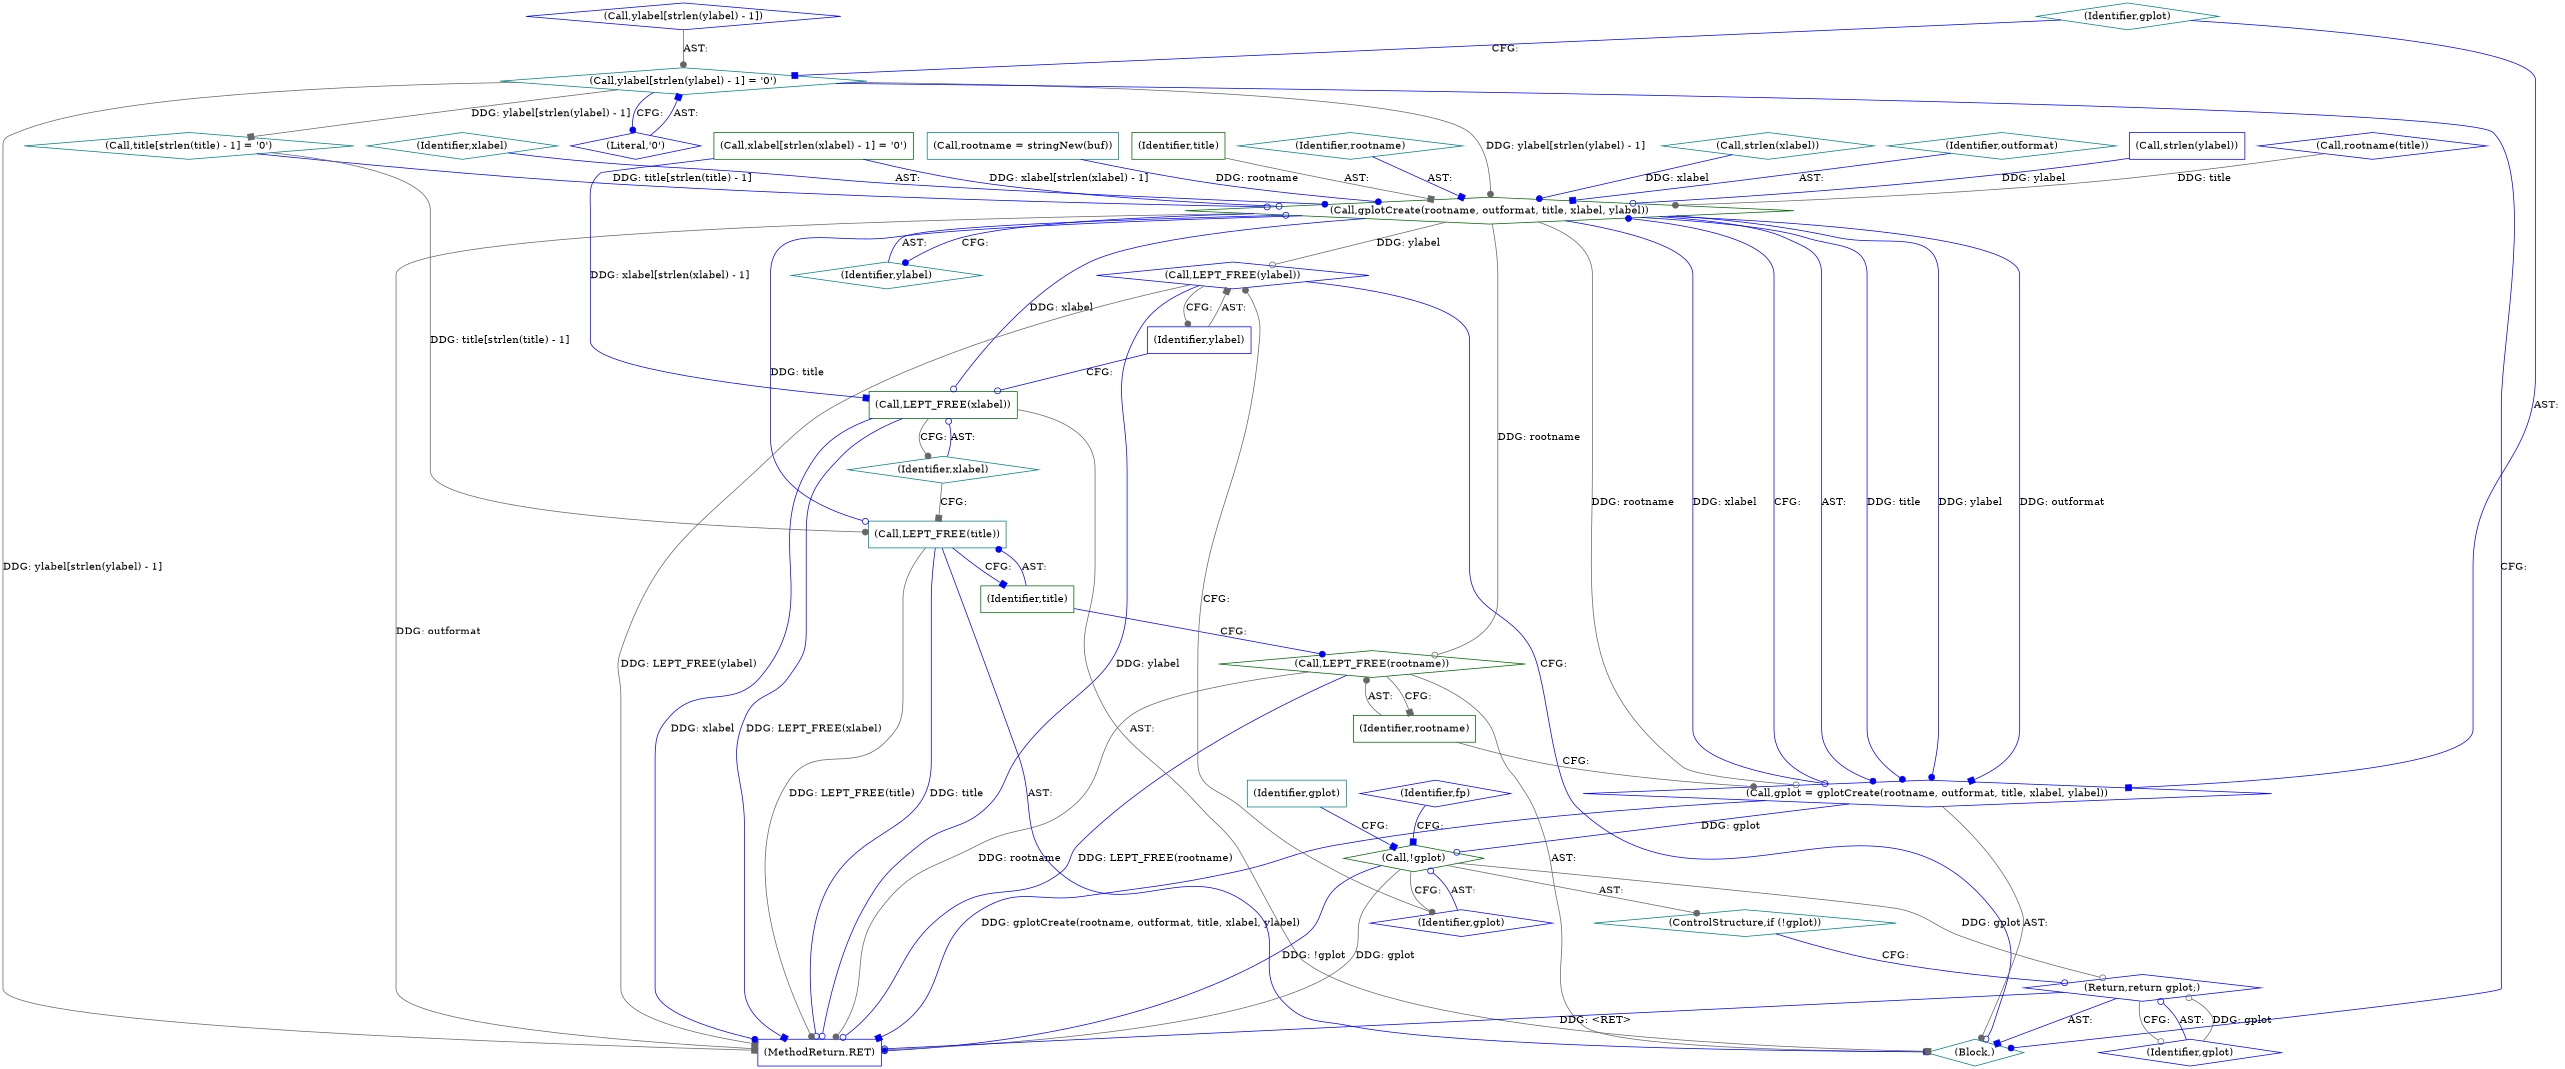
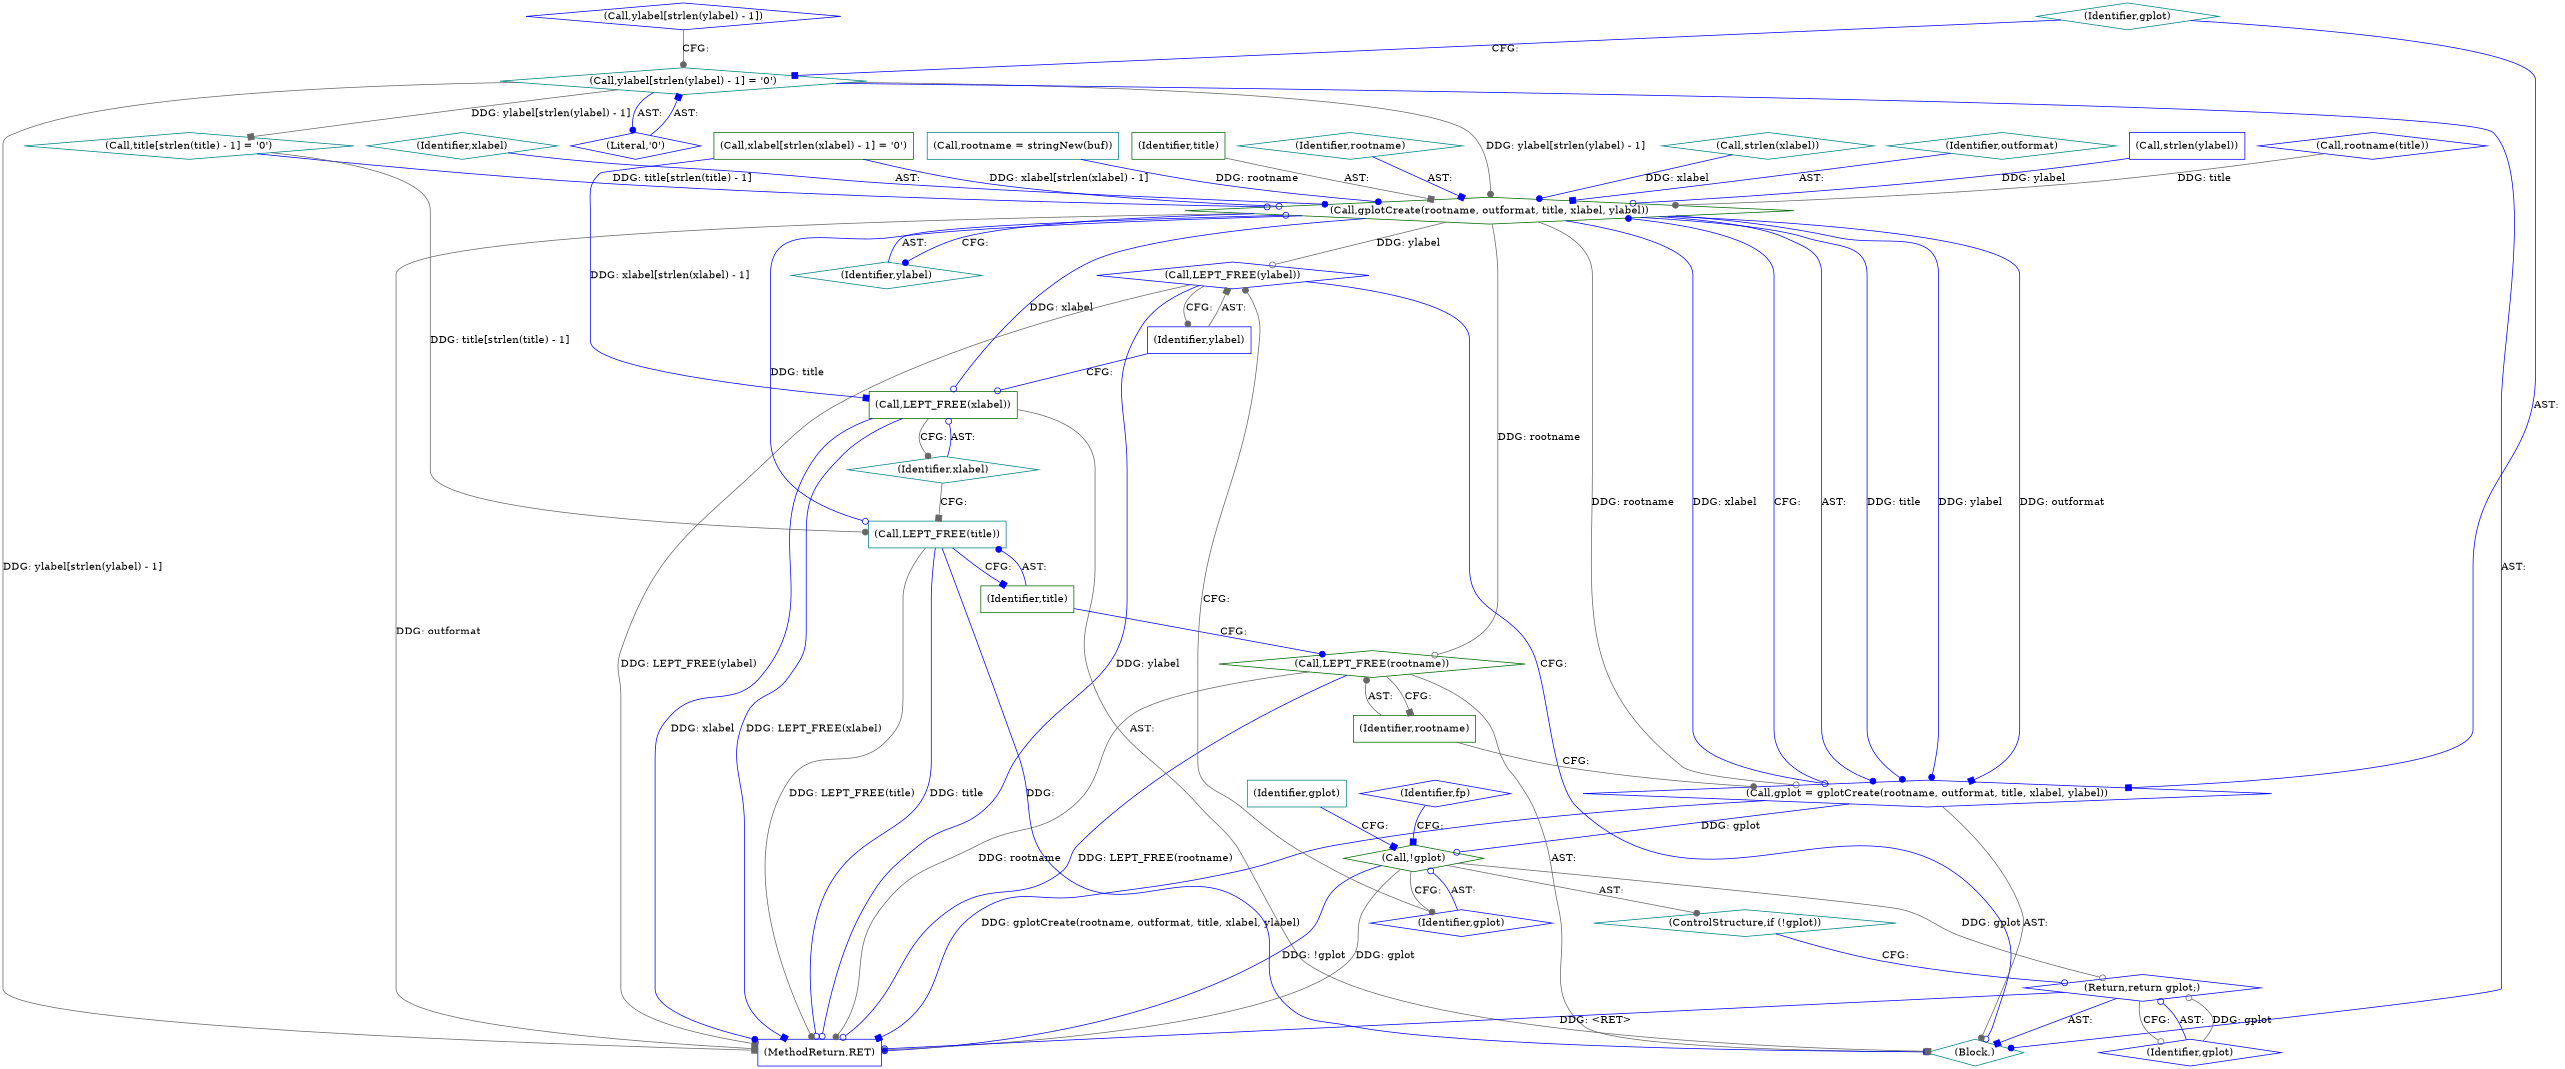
edge "(Call,ylabel[strlen(ylabel) - 1])" -> "(Call,ylabel[strlen(ylabel) - 1] = '0')": label "AST: " -> "CFG: "
edge "(Call,ylabel[strlen(ylabel) - 1] = '0')" -> "(Literal,'0')": label "CFG: " -> "AST: "
edge "(Call,ylabel[strlen(ylabel) - 1] = '0')" -> "(Block,)": label "CFG: " -> "AST: "
edge "(Call,LEPT_FREE(title))" -> "(Block,)": label "AST: " -> "DDG: "
